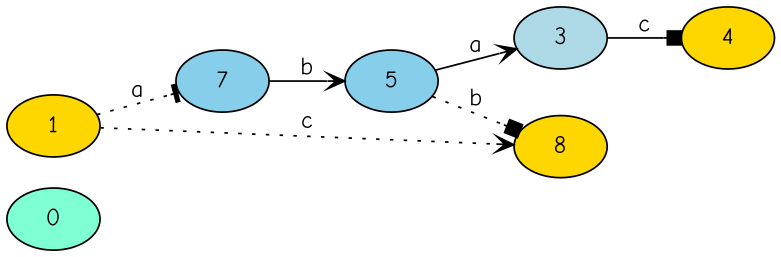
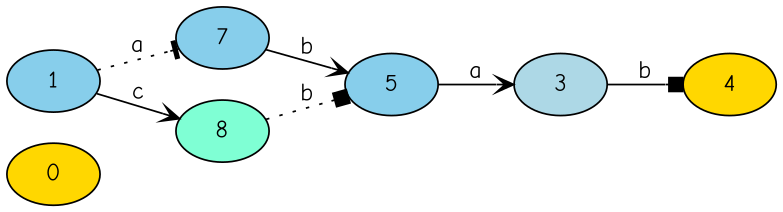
edge "3" -> "4": label "c" -> "b"
edge "5" -> "8": reversed
node "1": fillcolor gold -> skyblue
edge "1" -> "8": style dotted -> solid
node "8": fillcolor gold -> aquamarine
node "0": fillcolor aquamarine -> gold
